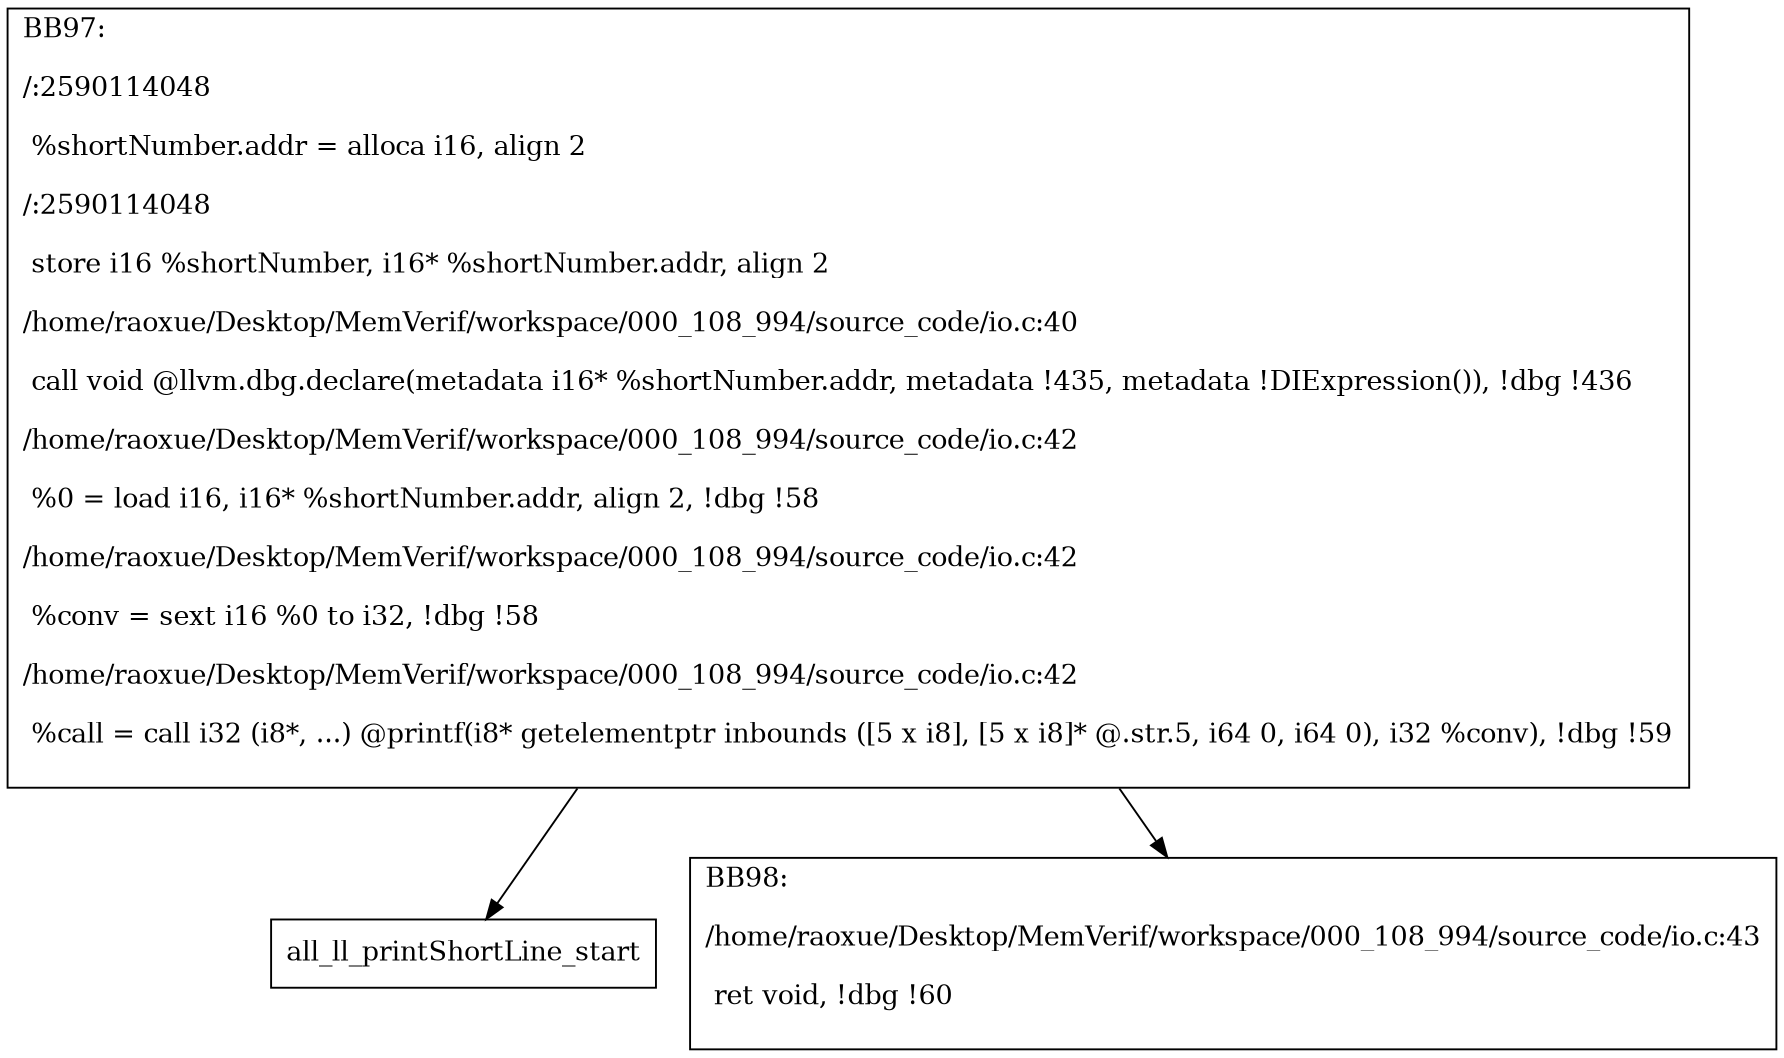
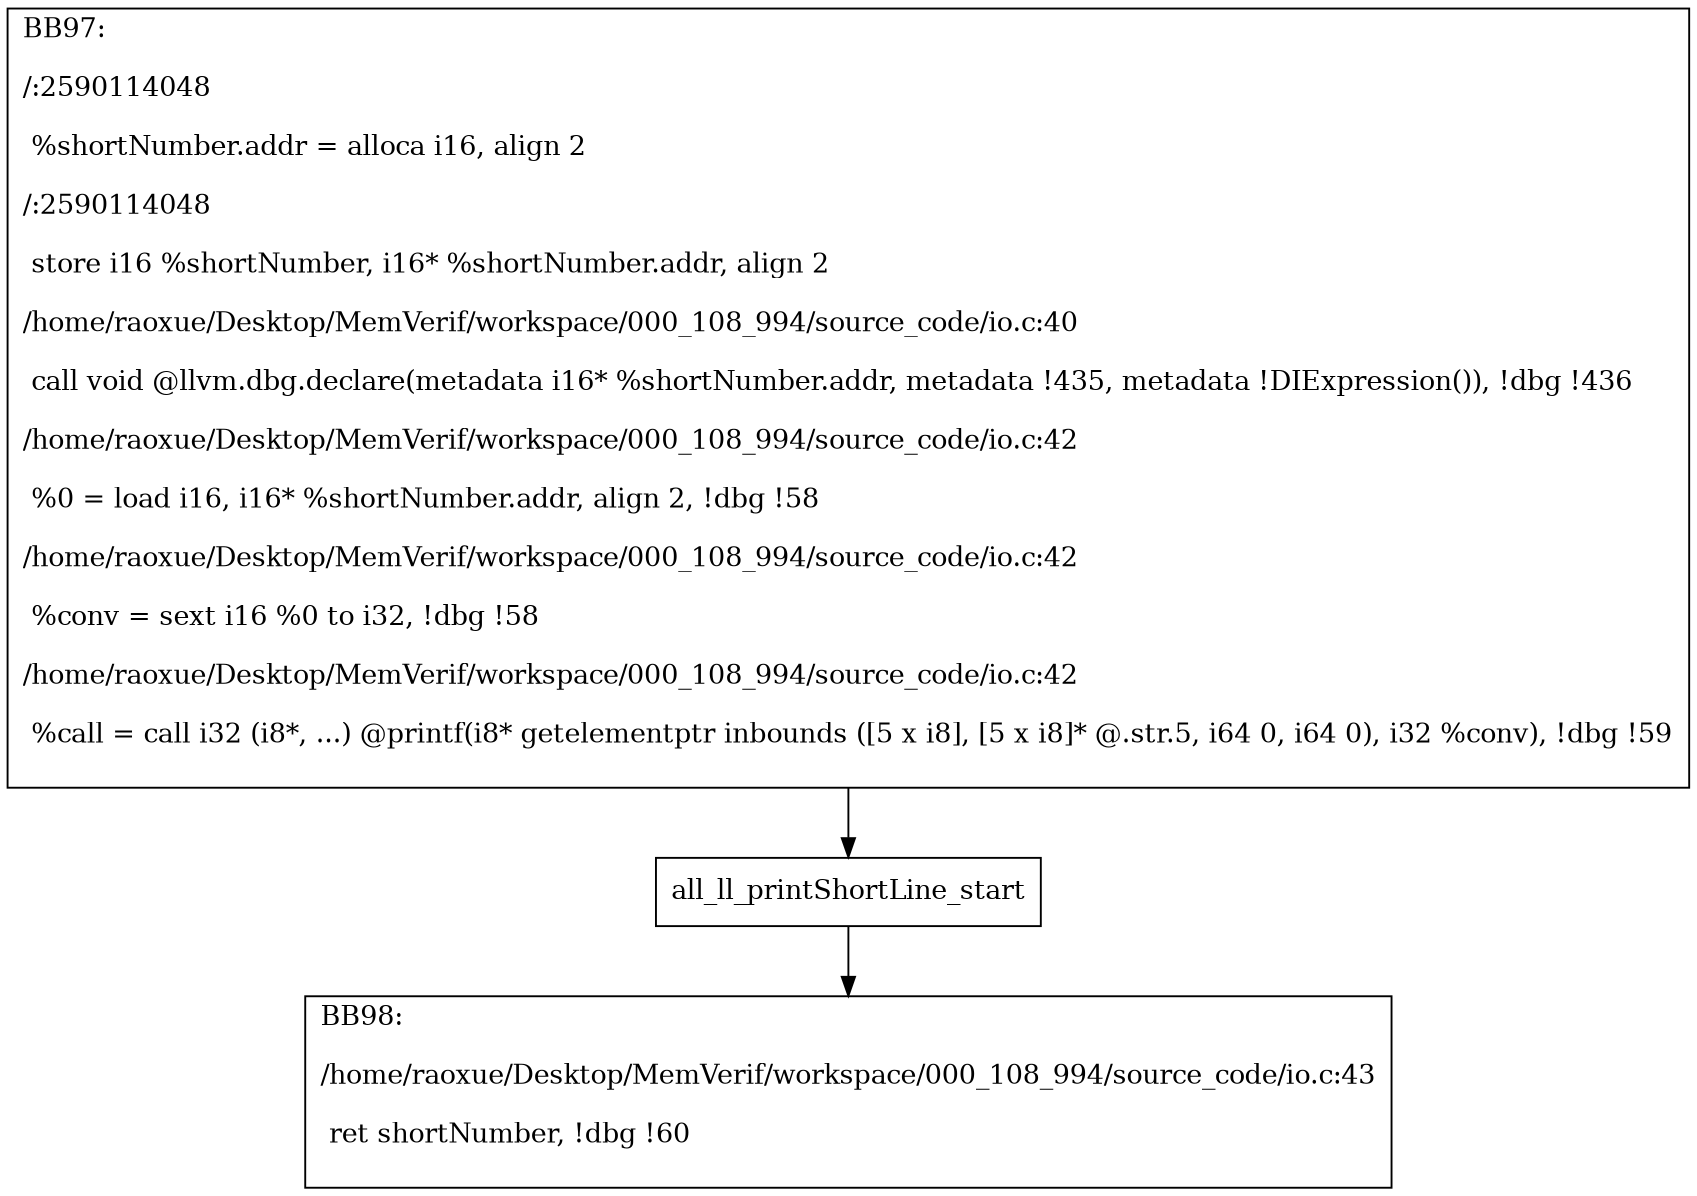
edge "BB97:" -> "BB98:": now "all_ll_printShortLine_start" -> "BB98:"
node "BB98:": text "ret void, !dbg !60" -> "ret shortNumber, !dbg !60"
